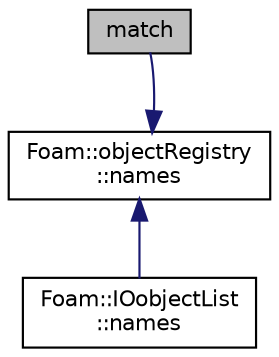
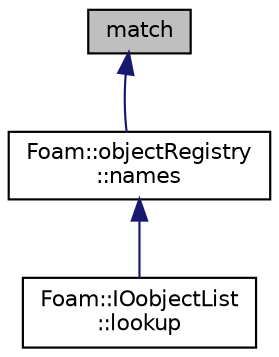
edge "match" -> "Foam::objectRegistry ::names": reversed
node "Foam::IOobjectList ::names": label "Foam::IOobjectList ::names" -> "Foam::IOobjectList ::lookup"
